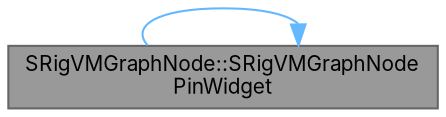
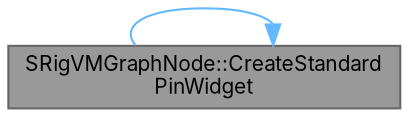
node "SRigVMGraphNode::SRigVMGraphNode PinWidget": label "SRigVMGraphNode::SRigVMGraphNode PinWidget" -> "SRigVMGraphNode::CreateStandard PinWidget"
